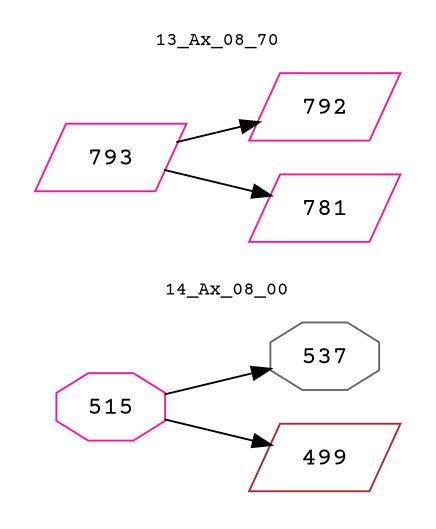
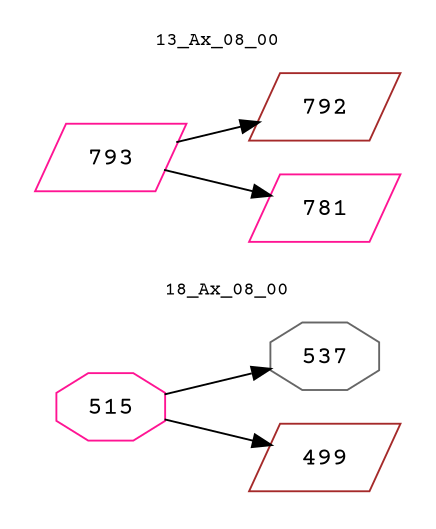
cluster "13_Ax_08_70": label "13_Ax_08_70" -> "13_Ax_08_00"
node "792": color deeppink -> brown
cluster "14_Ax_08_00": label "14_Ax_08_00" -> "18_Ax_08_00"
